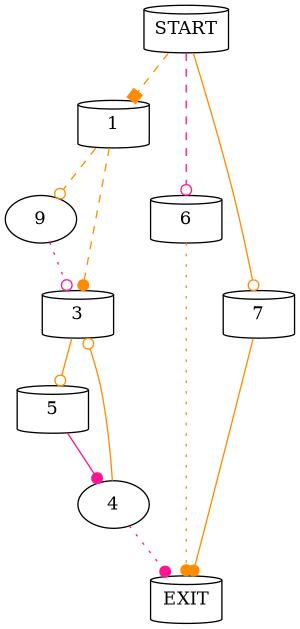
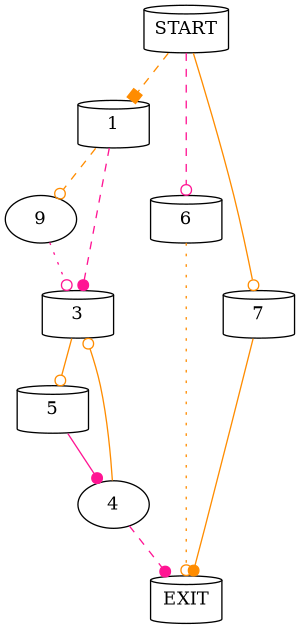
edge "1" -> "3": color darkorange -> deeppink
edge "6" -> "EXIT": arrowhead dot -> odot
edge "4" -> "EXIT": style dotted -> dashed
